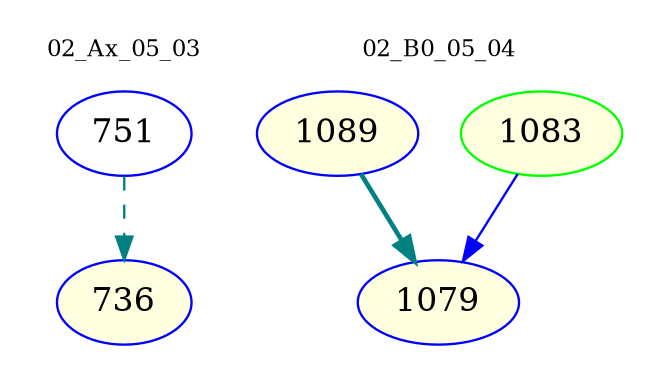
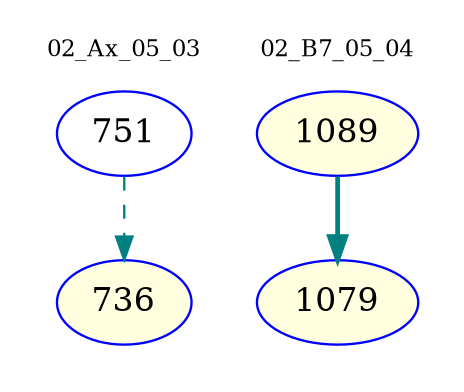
cluster "02_B0_05_04": label "02_B0_05_04" -> "02_B7_05_04"
node "1083": removed
